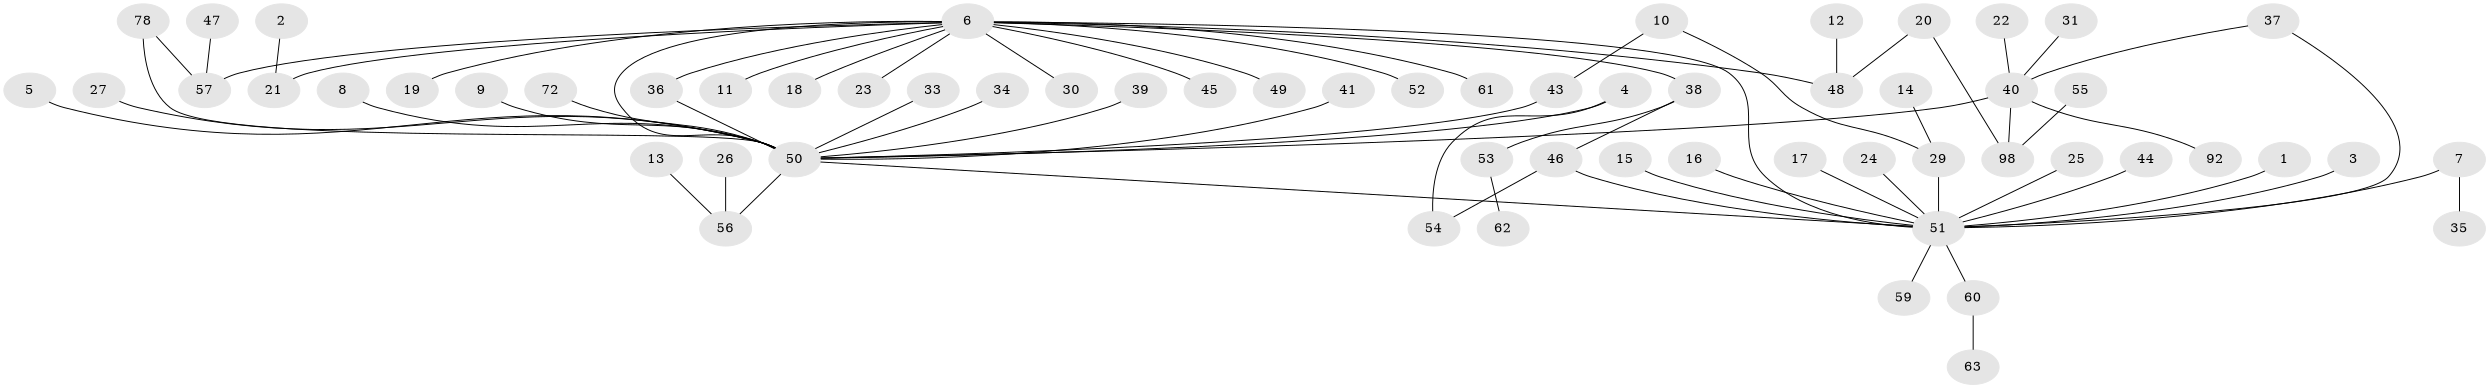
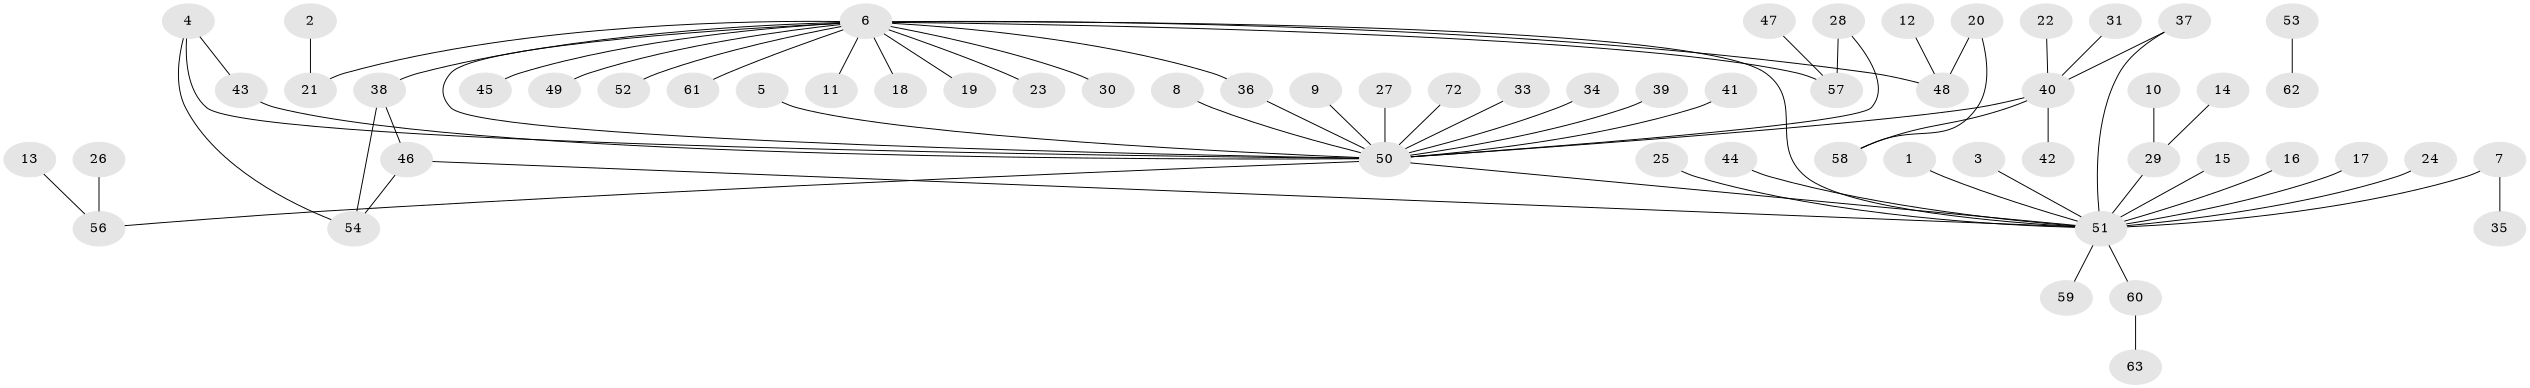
node "78": label "78" -> "28"
edge "10" -- "43": now "4" -- "43"
node "55": removed
edge "38" -- "53": now "38" -- "54"
node "98": label "98" -> "58"
node "92": label "92" -> "42"
